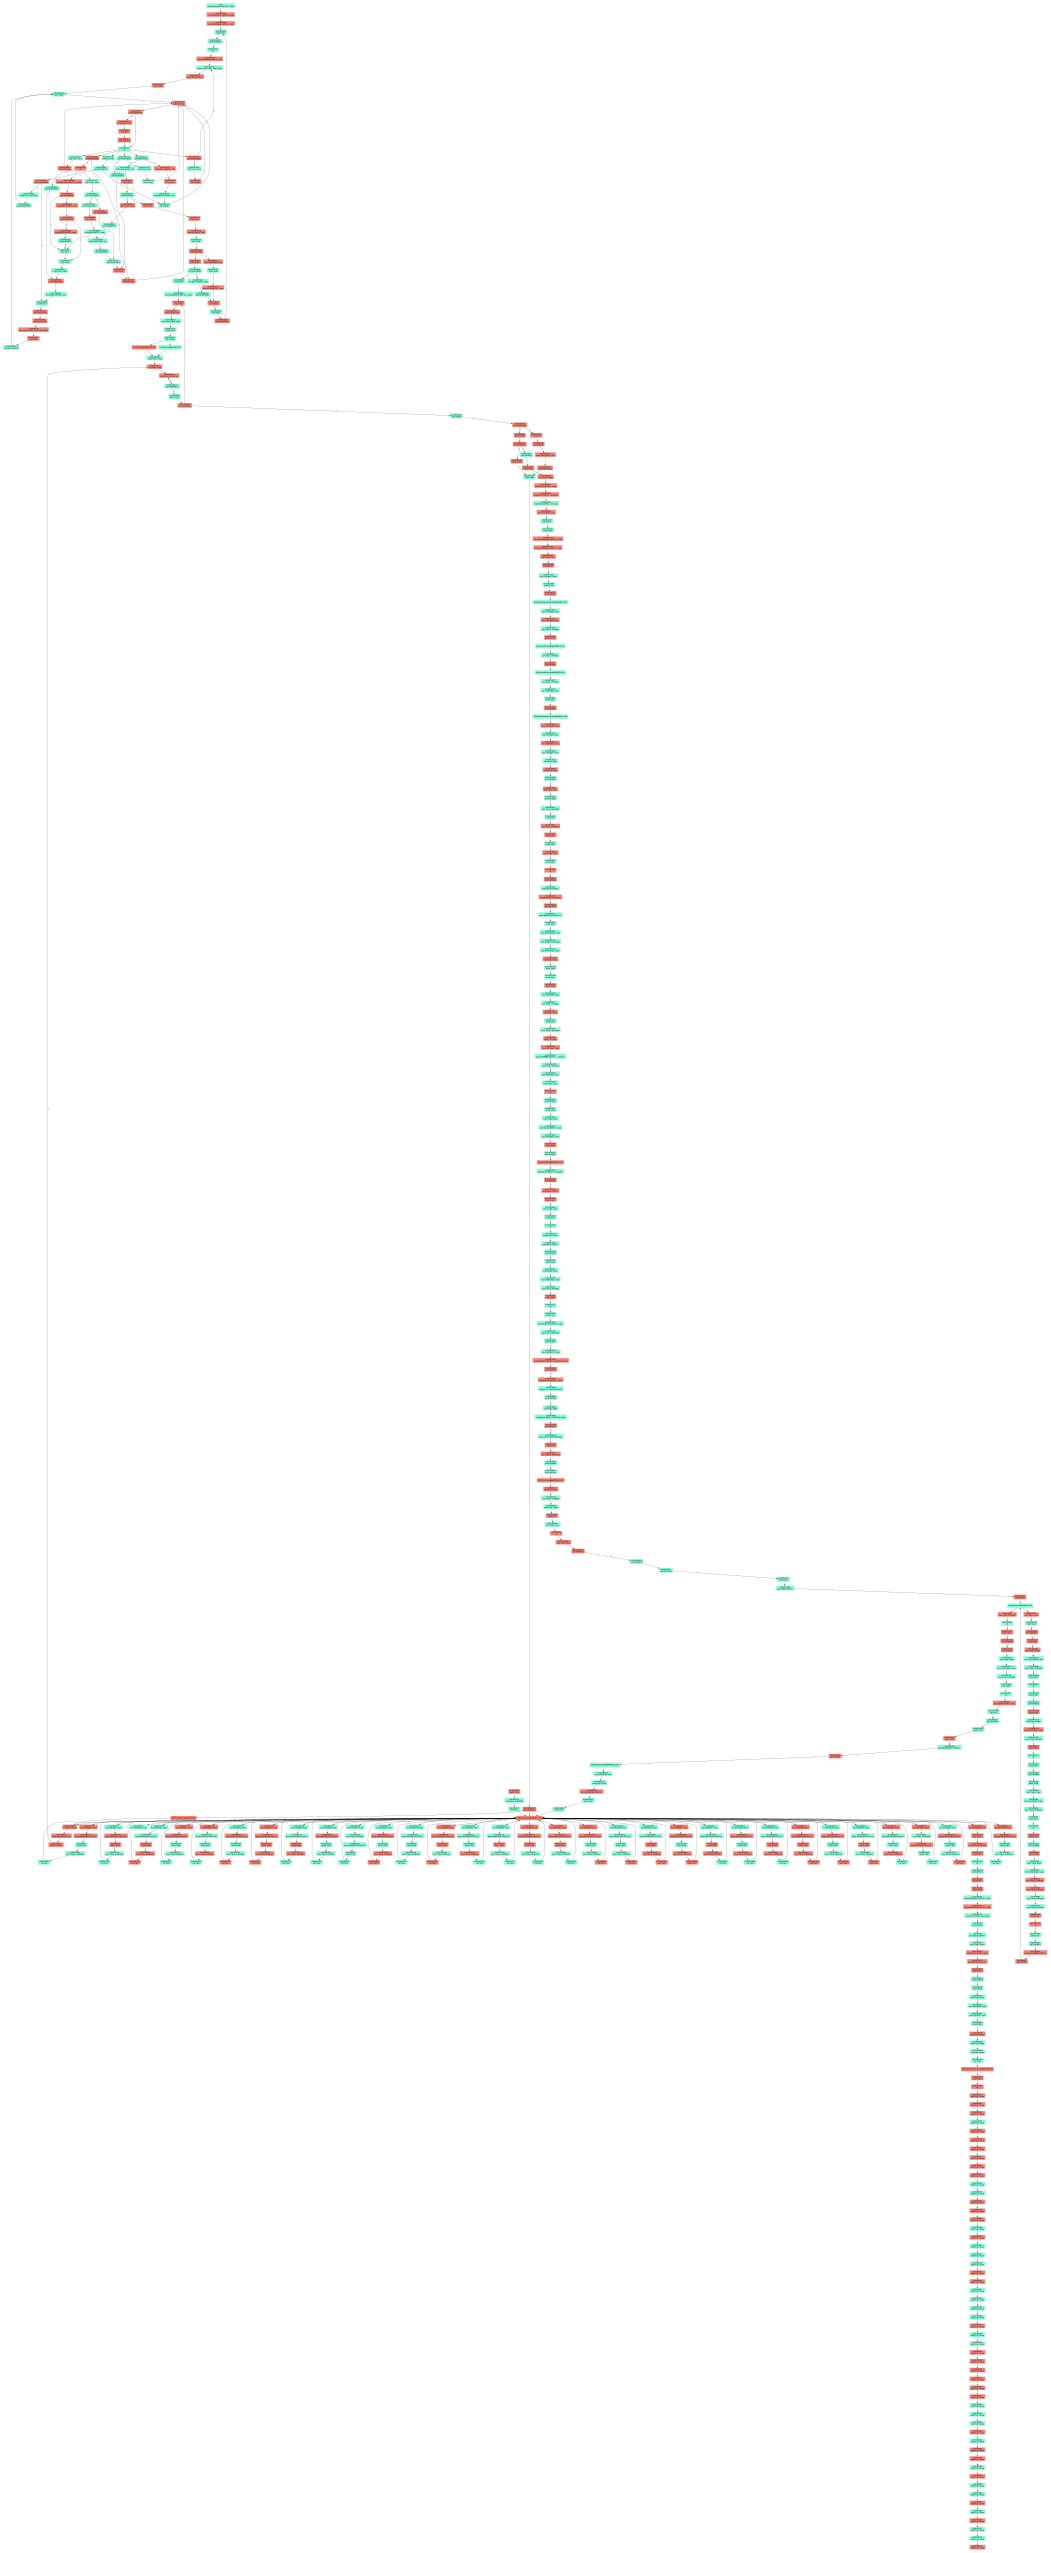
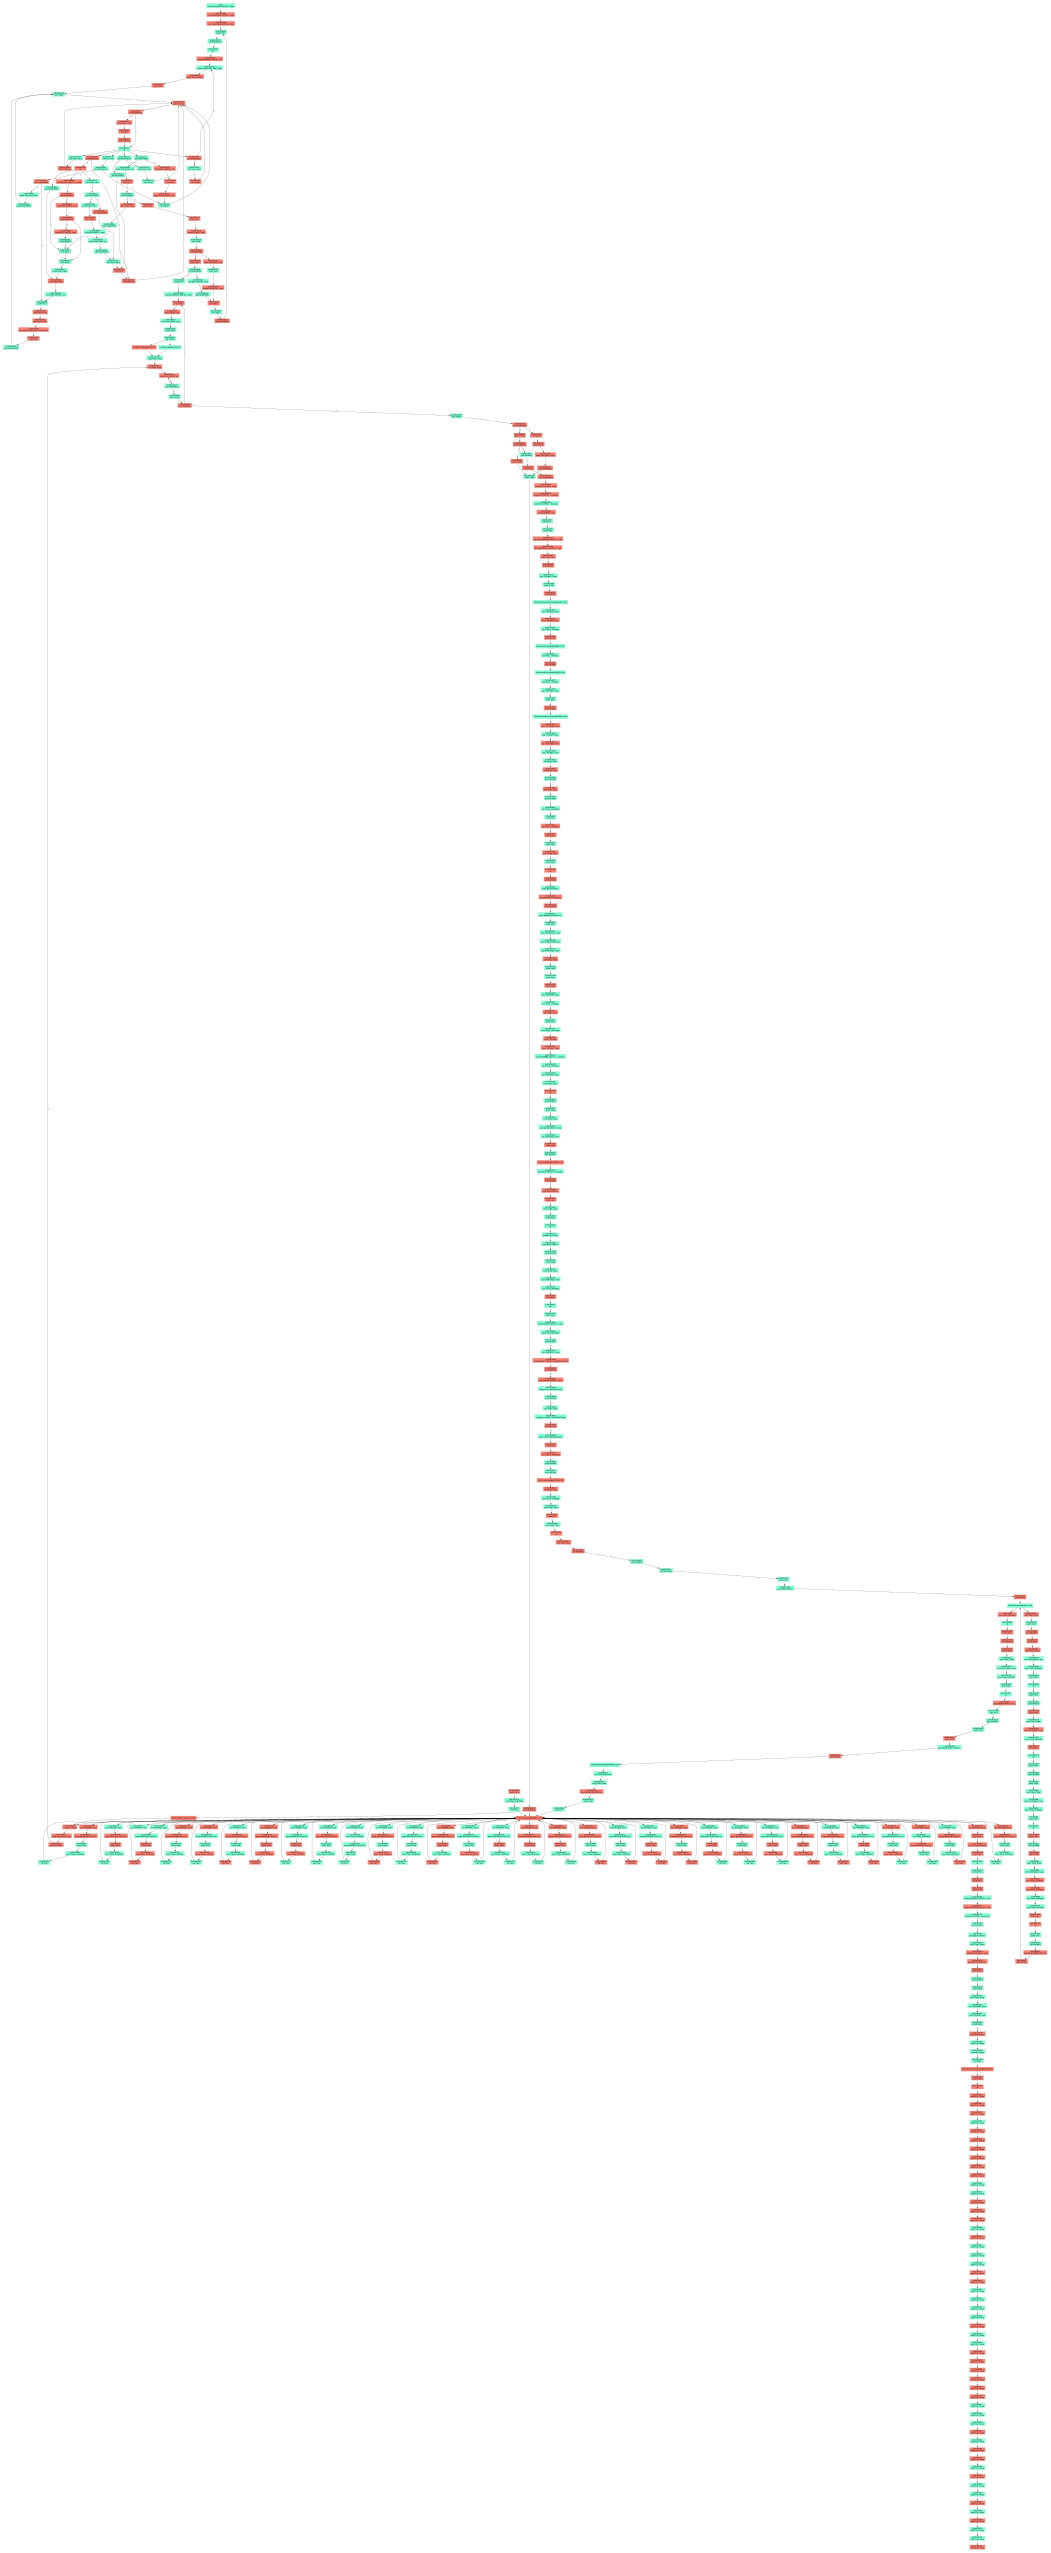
node "0x0043603c movb $0x10<UINT8>, %al": fillcolor aquamarine -> salmon
